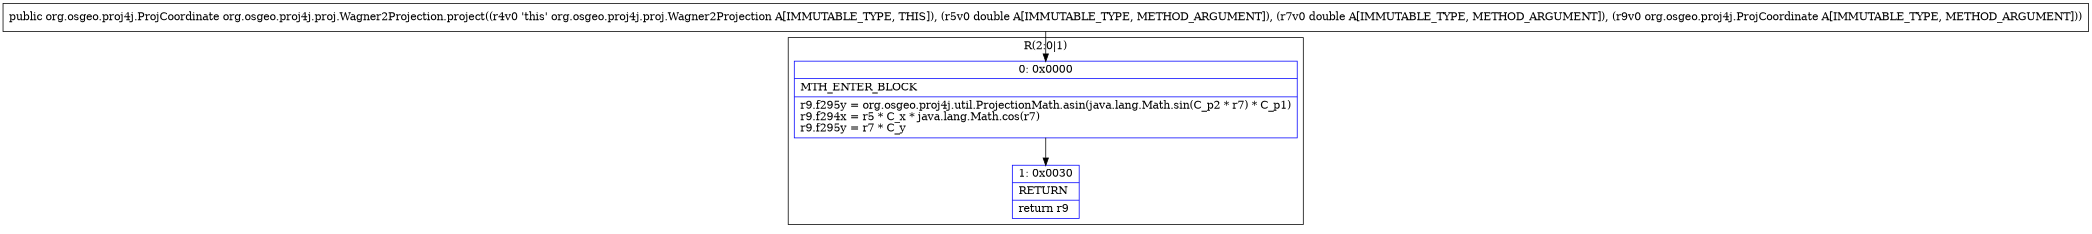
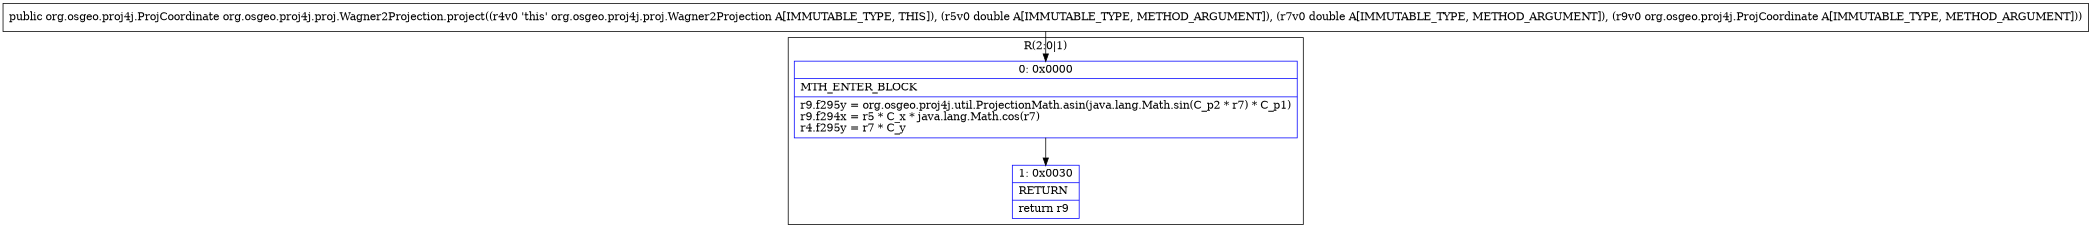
node "0: 0x0000": text "r9.f295y = r7 * C_y" -> "r4.f295y = r7 * C_y"
